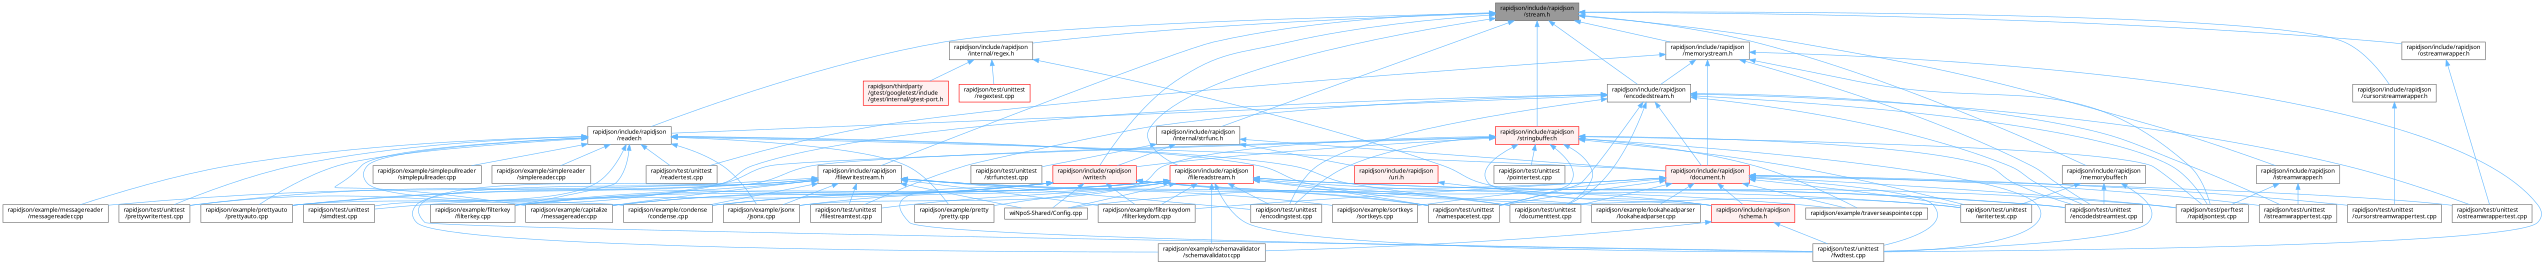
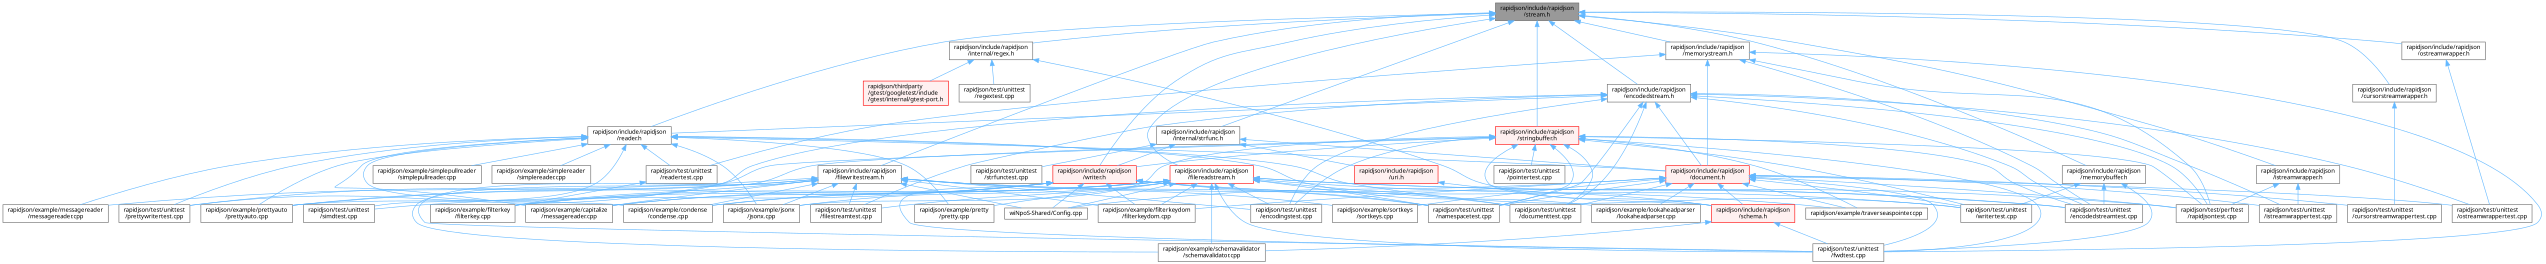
edge "rapidjson/include/rapidjson /encodedstream.h" -> "rapidjson/include/rapidjson /memorystream.h": removed
node "rapidjson/test/unittest /regextest.cpp": color red -> grey40
edge "rapidjson/example/filterkey /filterkey.cpp" -> "rapidjson/include/rapidjson /reader.h": now "rapidjson/example/filterkey /filterkey.cpp" -> "rapidjson/test/unittest /readertest.cpp"
